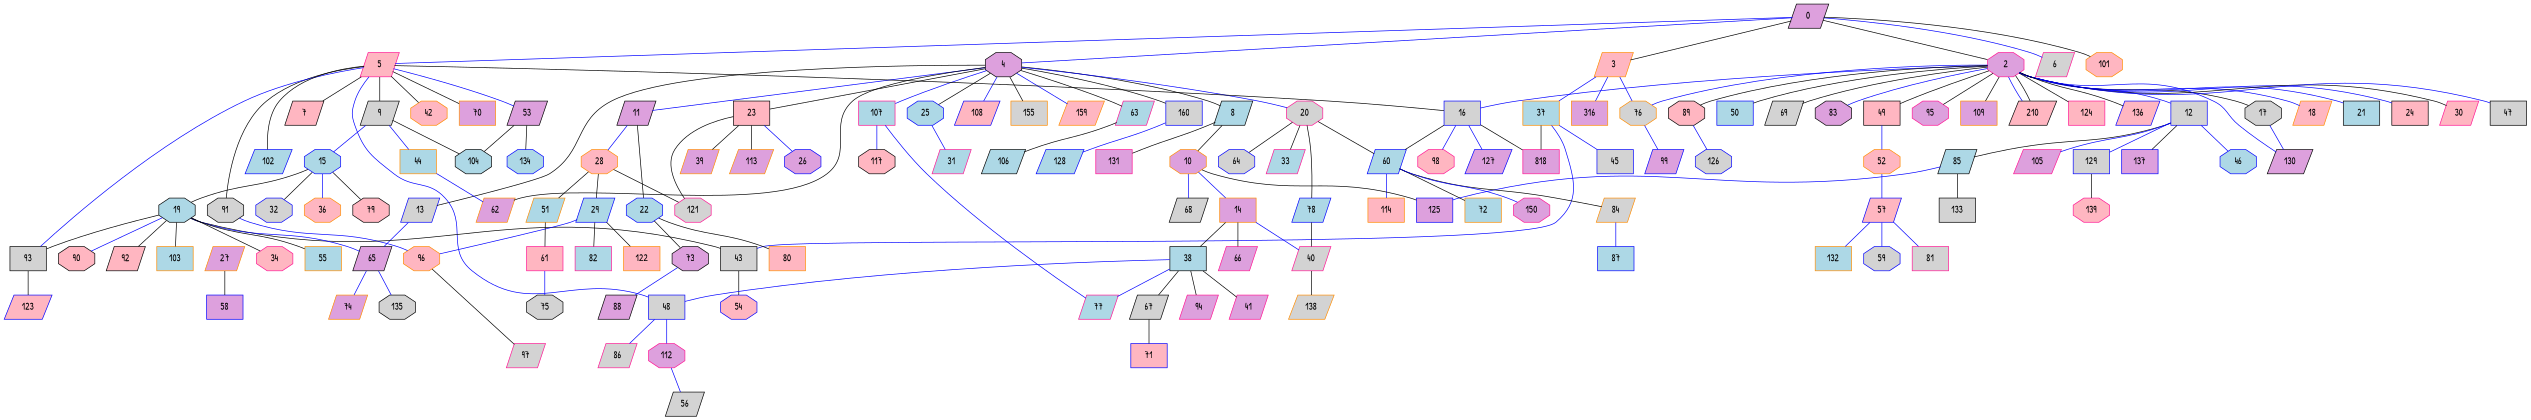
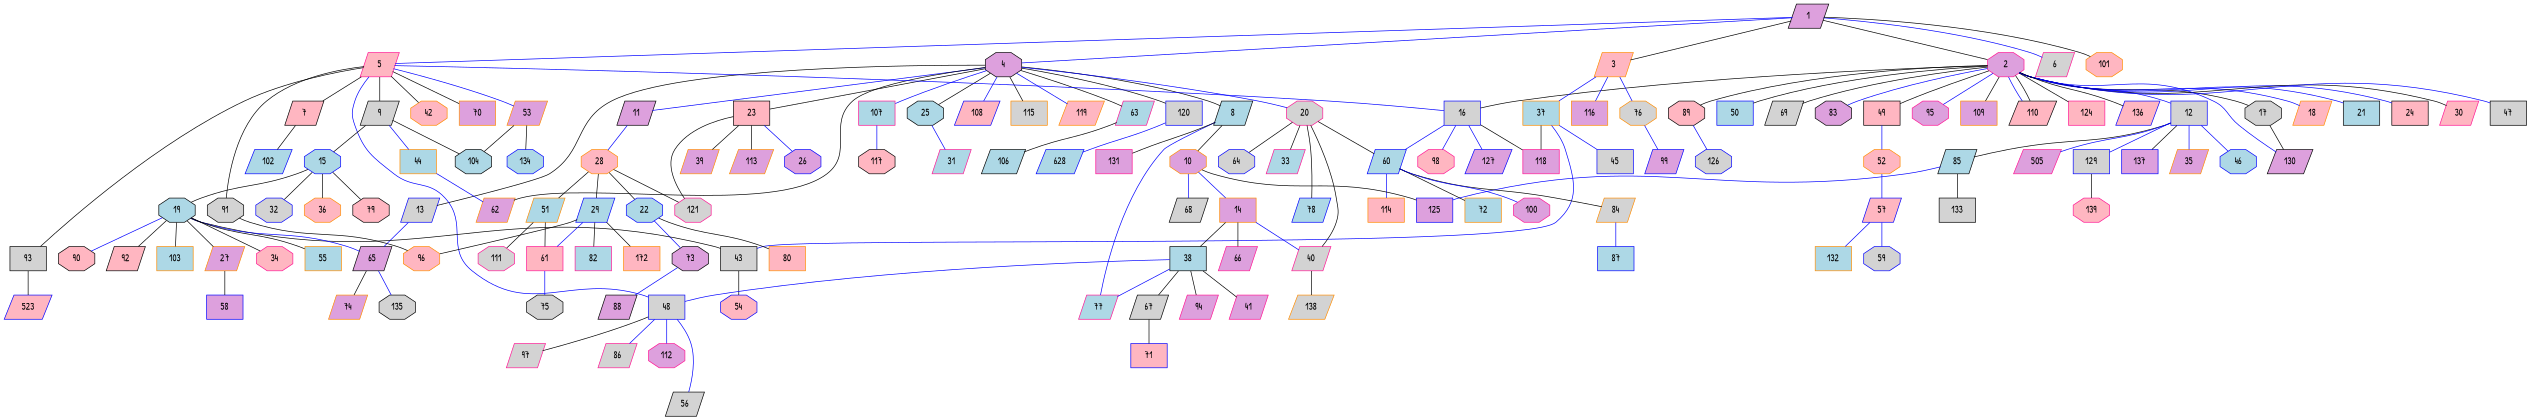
node "0": label "0" -> "1"
edge "5" -- "16": color black -> blue
edge "2" -- "16": color blue -> black
edge "2" -- "76": removed
edge "2" -- "95": color black -> blue
edge "5" -- "102": now "7" -- "102"
node "53": color black -> darkorange
node "25": color blue -> black
node "155": label "155" -> "115"
node "159": label "159" -> "119"
node "160": label "160" -> "120"
node "316": label "316" -> "116"
node "210": label "210" -> "110"
edge "5" -- "93": color blue -> black
edge "16" -- "60": color black -> blue
edge "17" -- "130": color blue -> black
edge "9" -- "15": color blue -> black
edge "11" -- "22": now "28" -- "22"
node "128": label "128" -> "628"
node "818": label "818" -> "118"
node "105": label "105" -> "505"
node "35": added
edge "15" -- "36": color blue -> black
node "150": label "150" -> "100"
edge "107" -- "77": now "8" -- "77"
edge "19" -- "93": now "19" -- "27"
edge "22" -- "73": color black -> blue
edge "91" -- "96": color blue -> black
edge "29" -- "61": added
edge "78" -- "40": now "20" -- "40"
edge "29" -- "96": color blue -> black
node "111": added
node "122": label "122" -> "172"
node "81": removed
edge "65" -- "74": color blue -> black
node "123": label "123" -> "523"
edge "96" -- "97": now "48" -- "97"
edge "112" -- "56": now "48" -- "56"
